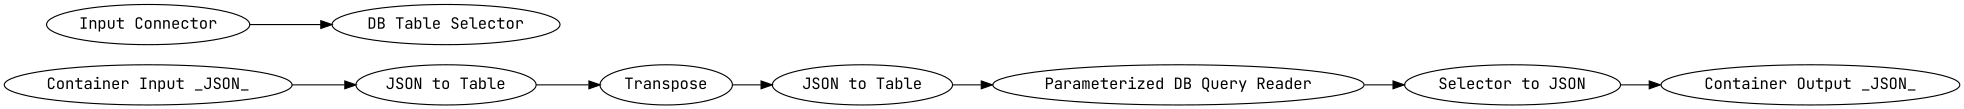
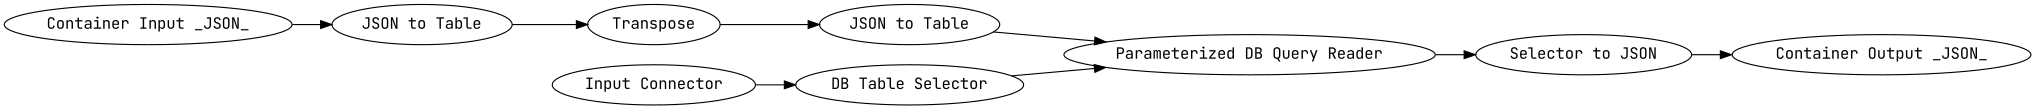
edge "DB Table Selector" -> "Parameterized DB Query Reader": added
